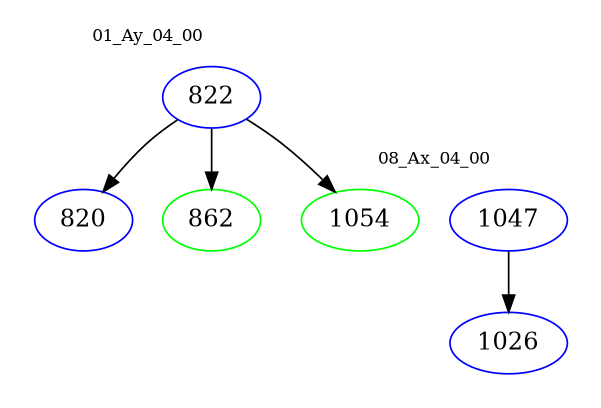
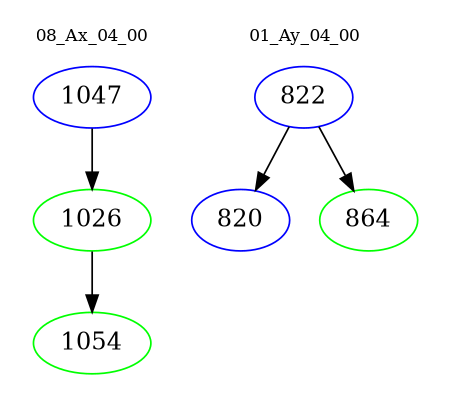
edge "822" -> "1054": now "1026" -> "1054"
node "862": label "862" -> "864"
node "1026": color blue -> green
